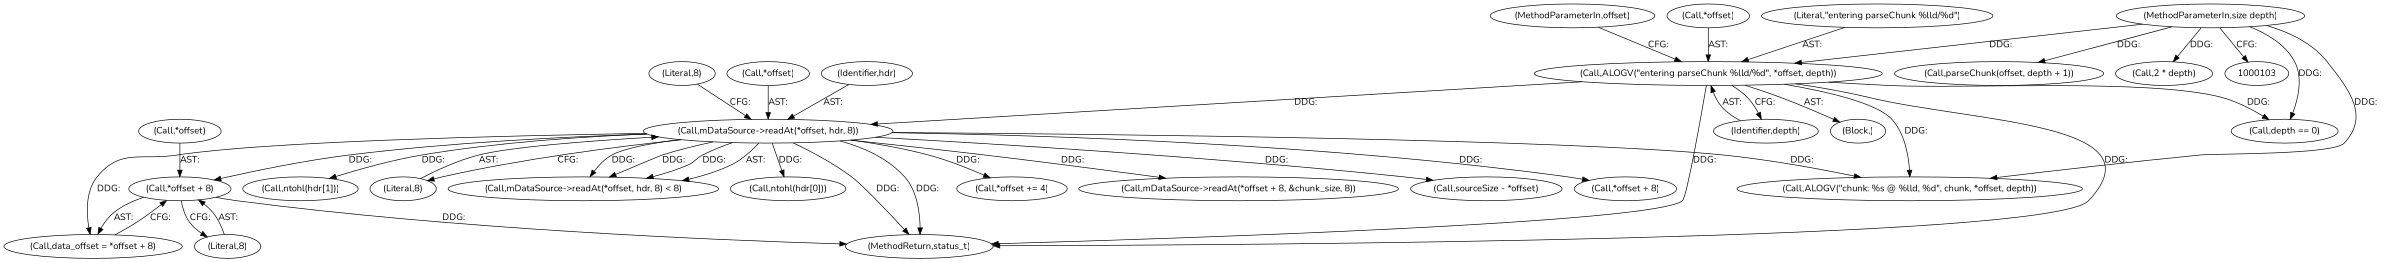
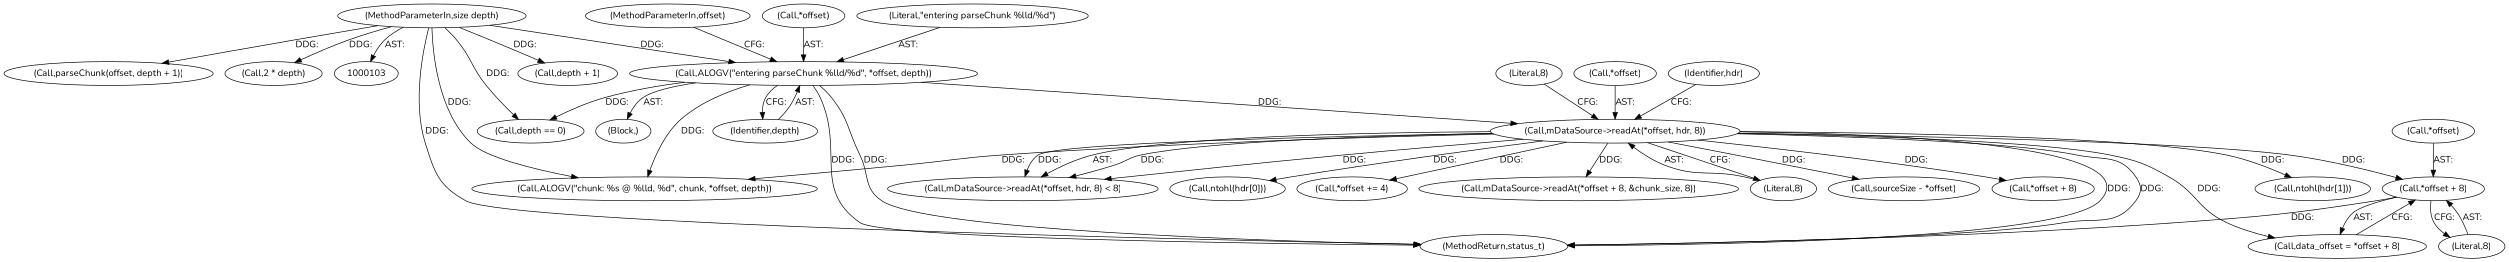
edge "(MethodParameterIn,size depth)" -> "1000103": label "CFG: " -> "AST: "
node "(Call,depth + 1)": added
edge "(Identifier,hdr)" -> "(Call,mDataSource->readAt(*offset, hdr, 8))": label "AST: " -> "CFG: "
edge "(MethodParameterIn,size depth)" -> "(MethodReturn,status_t)": added, label "DDG:"
